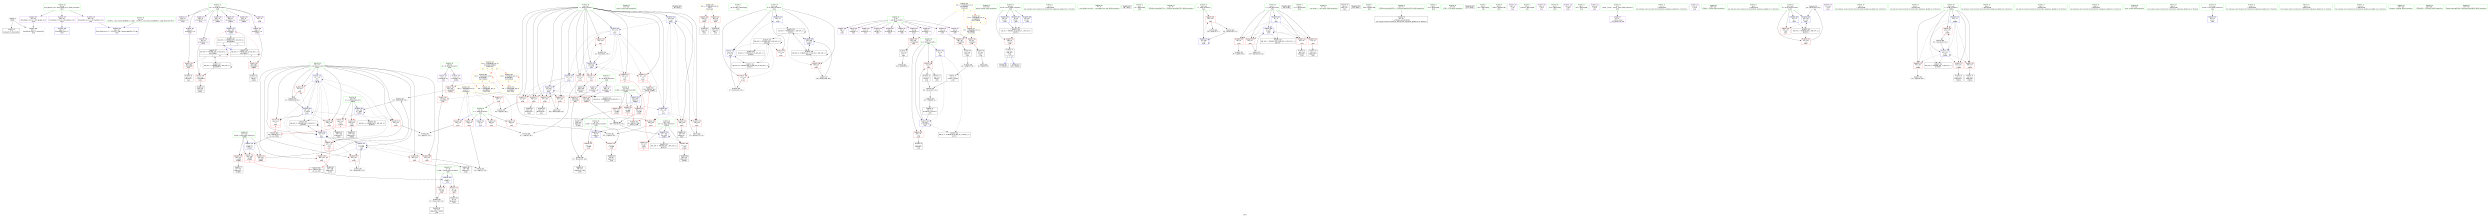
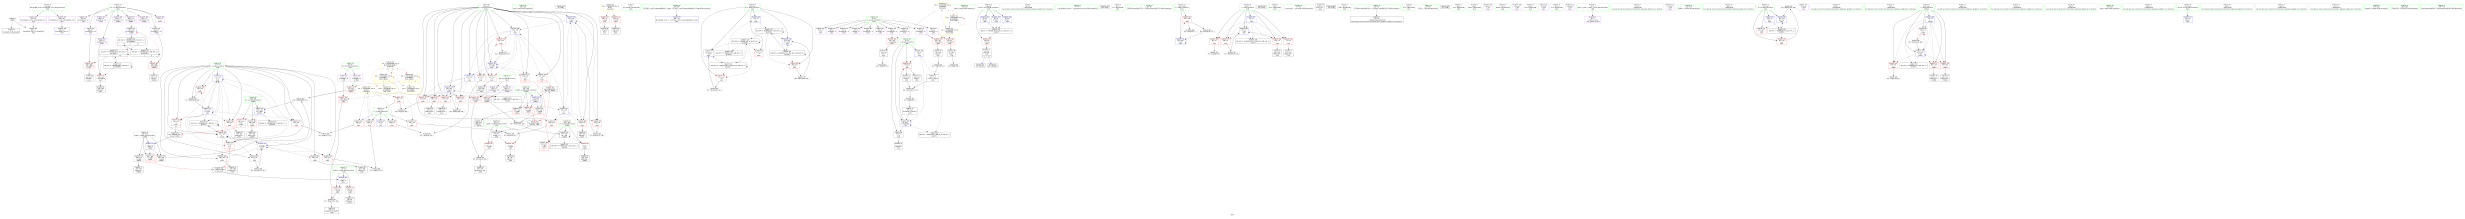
node "NodeID: 126": removed
